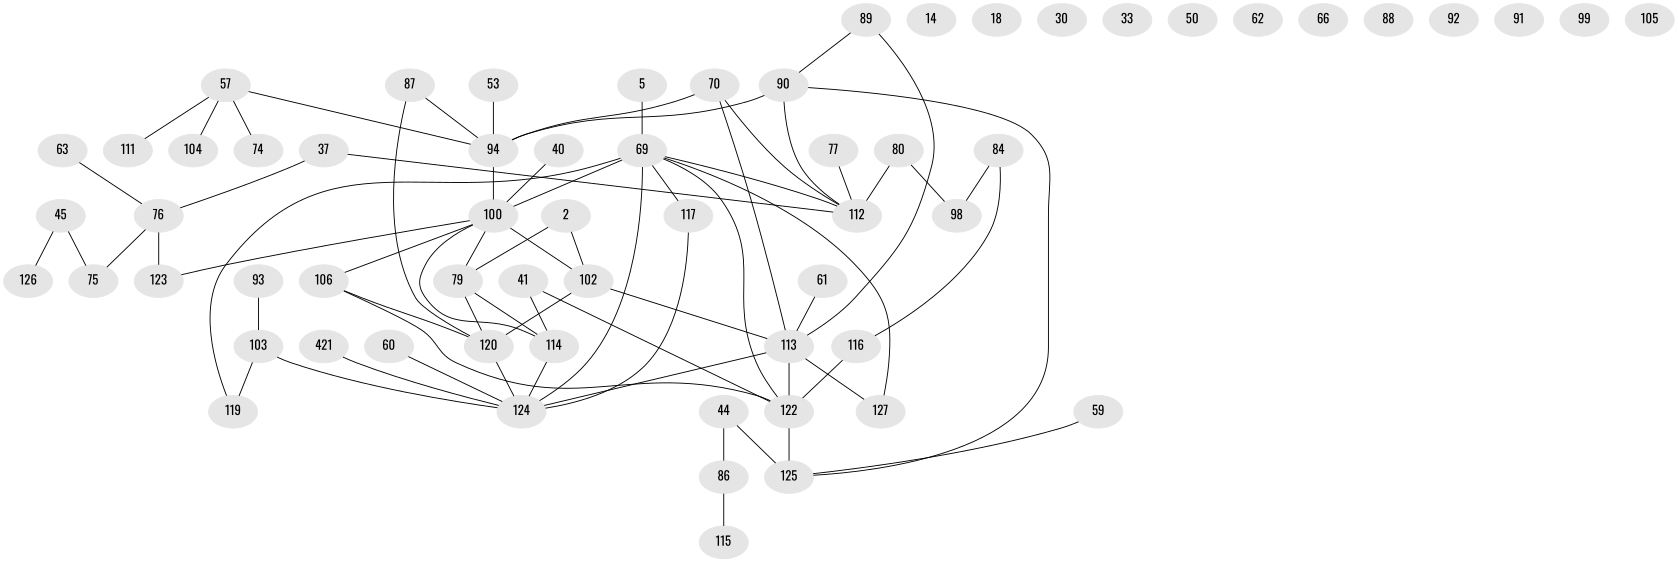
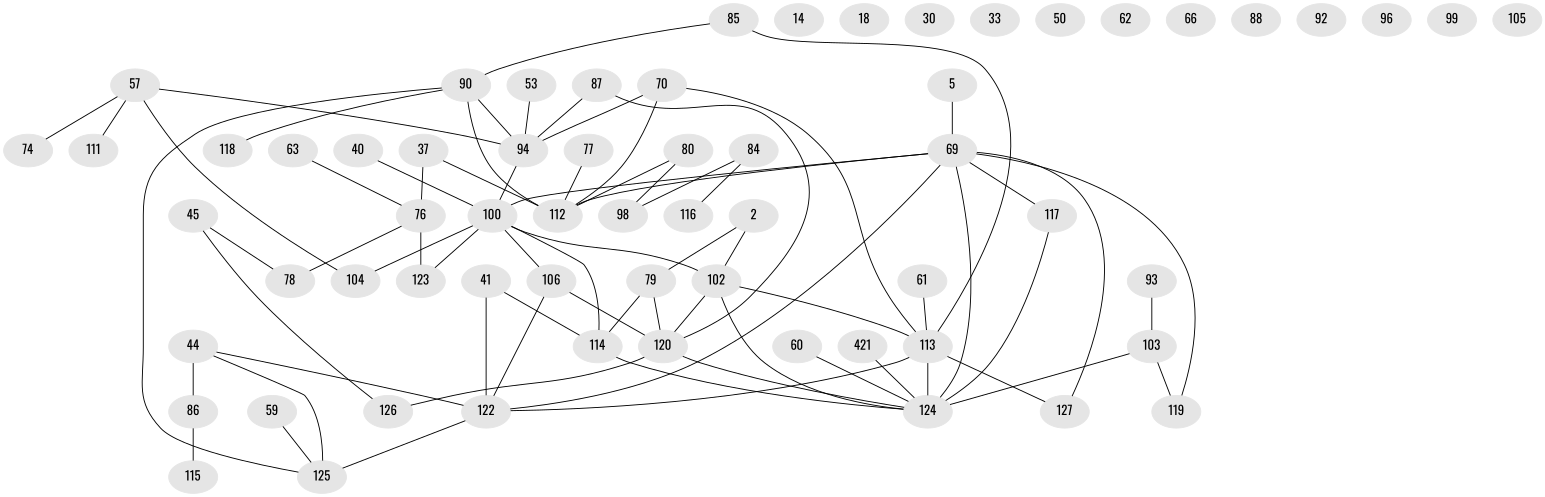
node "89": label "89" -> "85"
node "91": label "91" -> "96"
node "118": added
edge "100" -- "79": now "100" -- "104"
node "75": label "75" -> "78"
edge "102" -- "124": added
edge "116" -- "122": now "44" -- "122"
edge "120" -- "126": added
